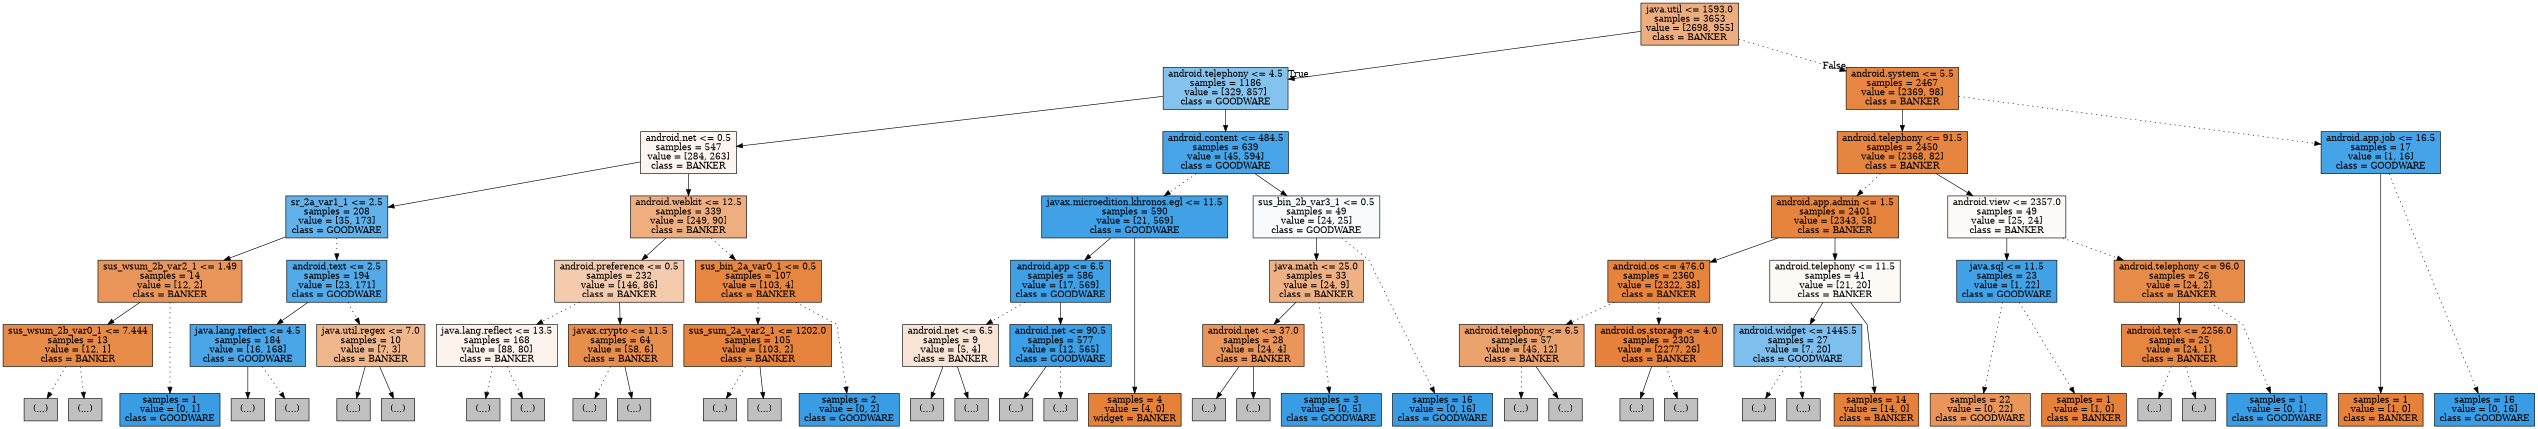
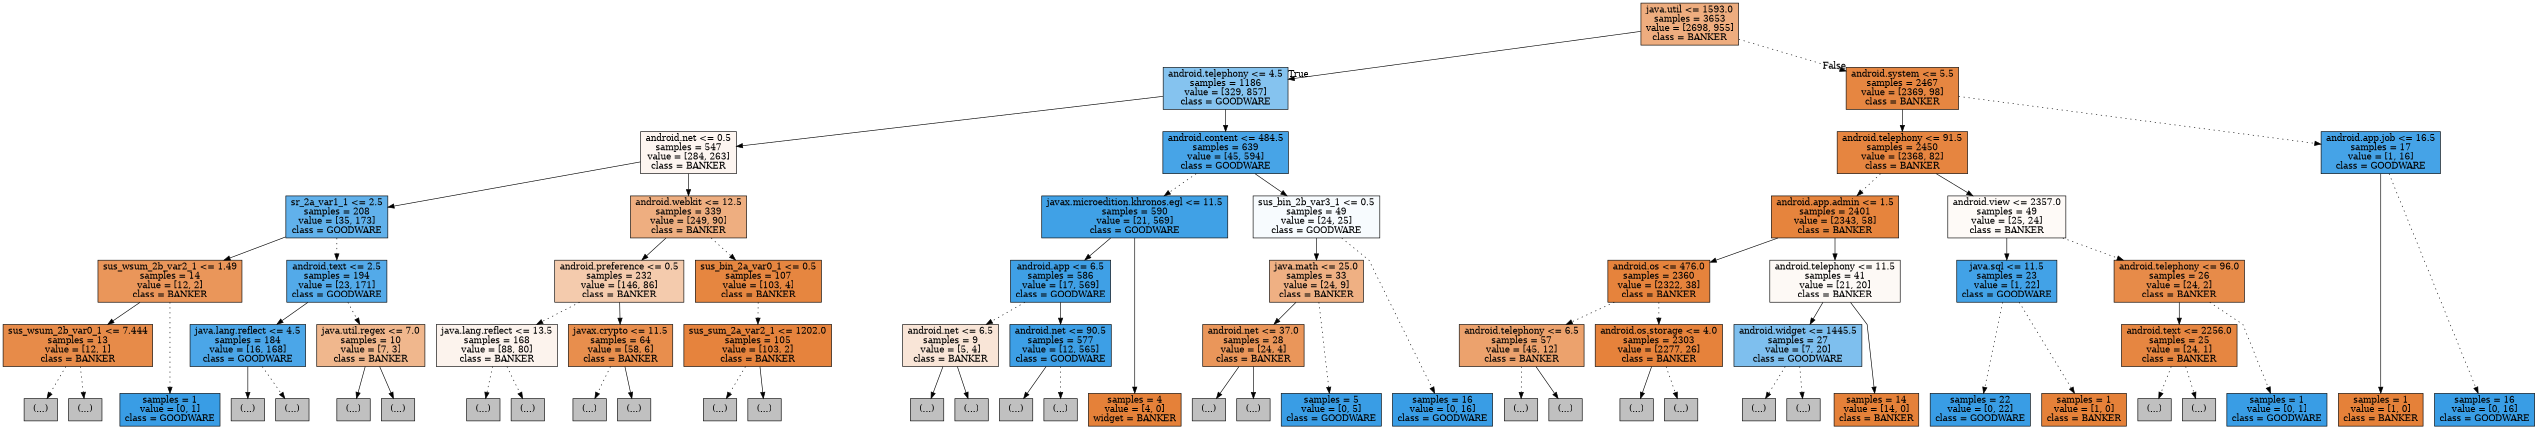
node "samples = 2 value = [0, 2] class = GOODWARE": removed
node "samples = 3 value = [0, 5] class = GOODWARE": label "samples = 3 value = [0, 5] class = GOODWARE" -> "samples = 5 value = [0, 5] class = GOODWARE"
node "samples = 22 value = [0, 22] class = GOODWARE": fillcolor #e58139d4 -> #399de5ff
